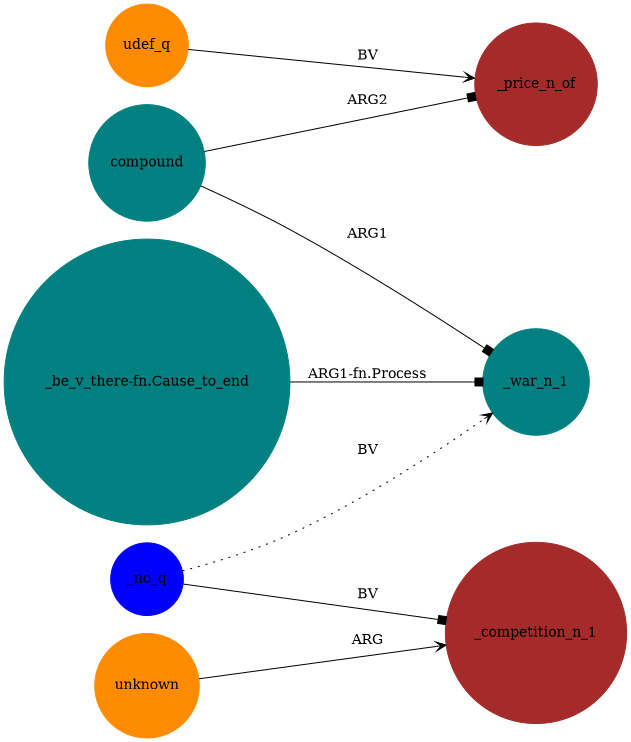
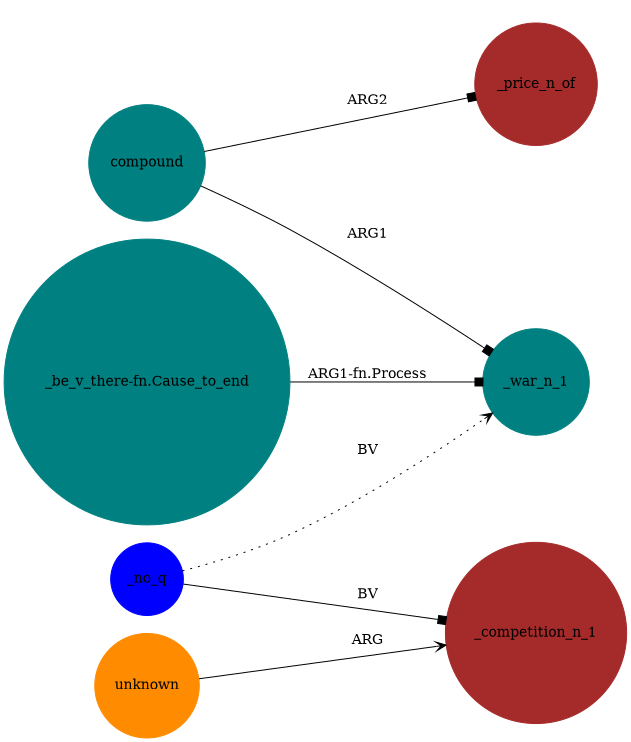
node "udef_q": removed
